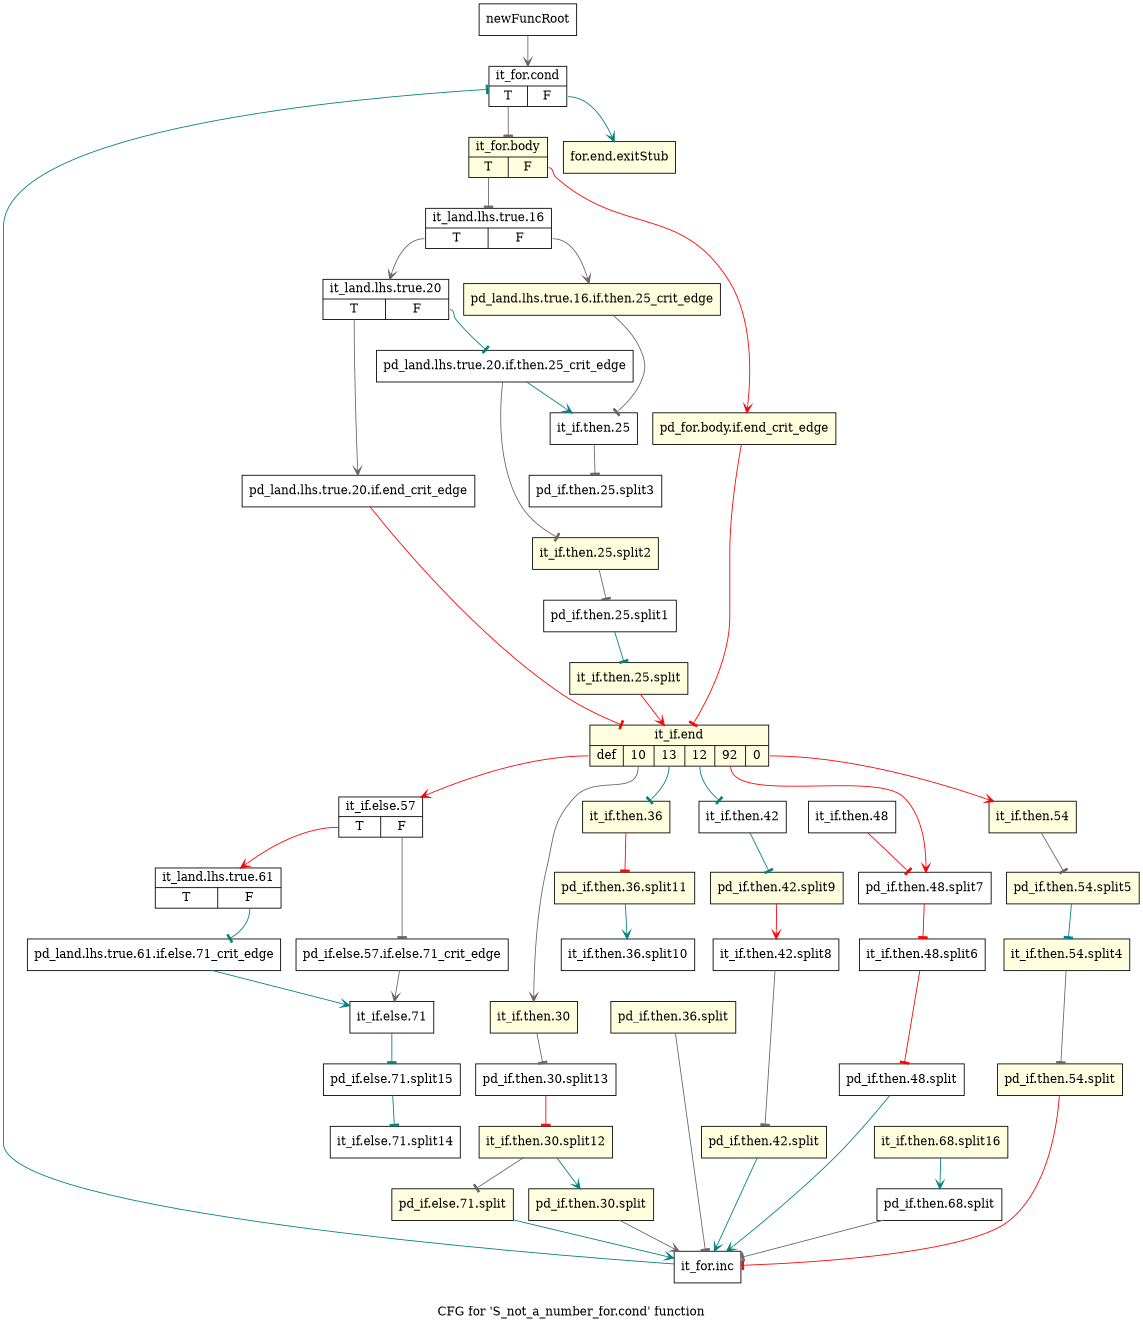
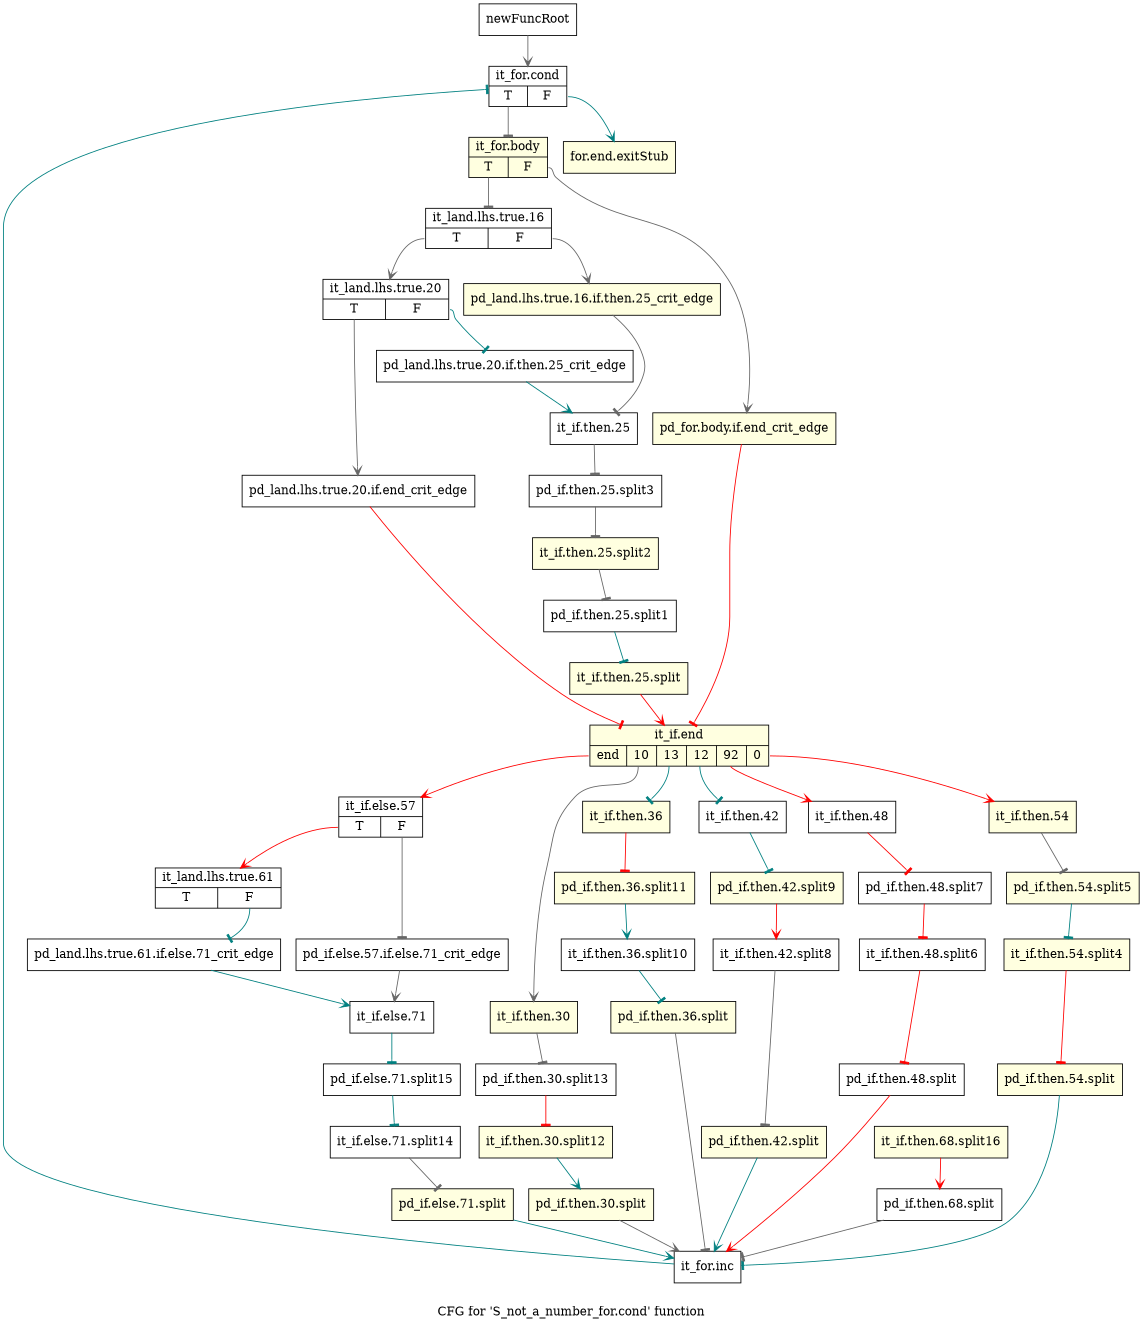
edge "it_for.body" -> "pd_for.body.if.end_crit_edge": color red -> gray40
edge "pd_land.lhs.true.20.if.then.25_crit_edge" -> "it_if.then.25.split2": now "pd_if.then.25.split3" -> "it_if.then.25.split2"
node "it_if.end": text "def" -> "end"
edge "it_if.end" -> "pd_if.then.48.split7": now "it_if.end" -> "it_if.then.48"
edge "it_if.then.36.split10" -> "pd_if.then.36.split": added
edge "it_if.then.54.split4" -> "pd_if.then.54.split": color gray40 -> red
edge "it_if.then.68.split16" -> "pd_if.then.68.split": color teal -> red
edge "it_if.then.30.split12" -> "pd_if.else.71.split": now "it_if.else.71.split14" -> "pd_if.else.71.split"
edge "pd_if.then.48.split" -> "it_for.inc": color teal -> red
edge "pd_if.then.54.split" -> "it_for.inc": color red -> teal
